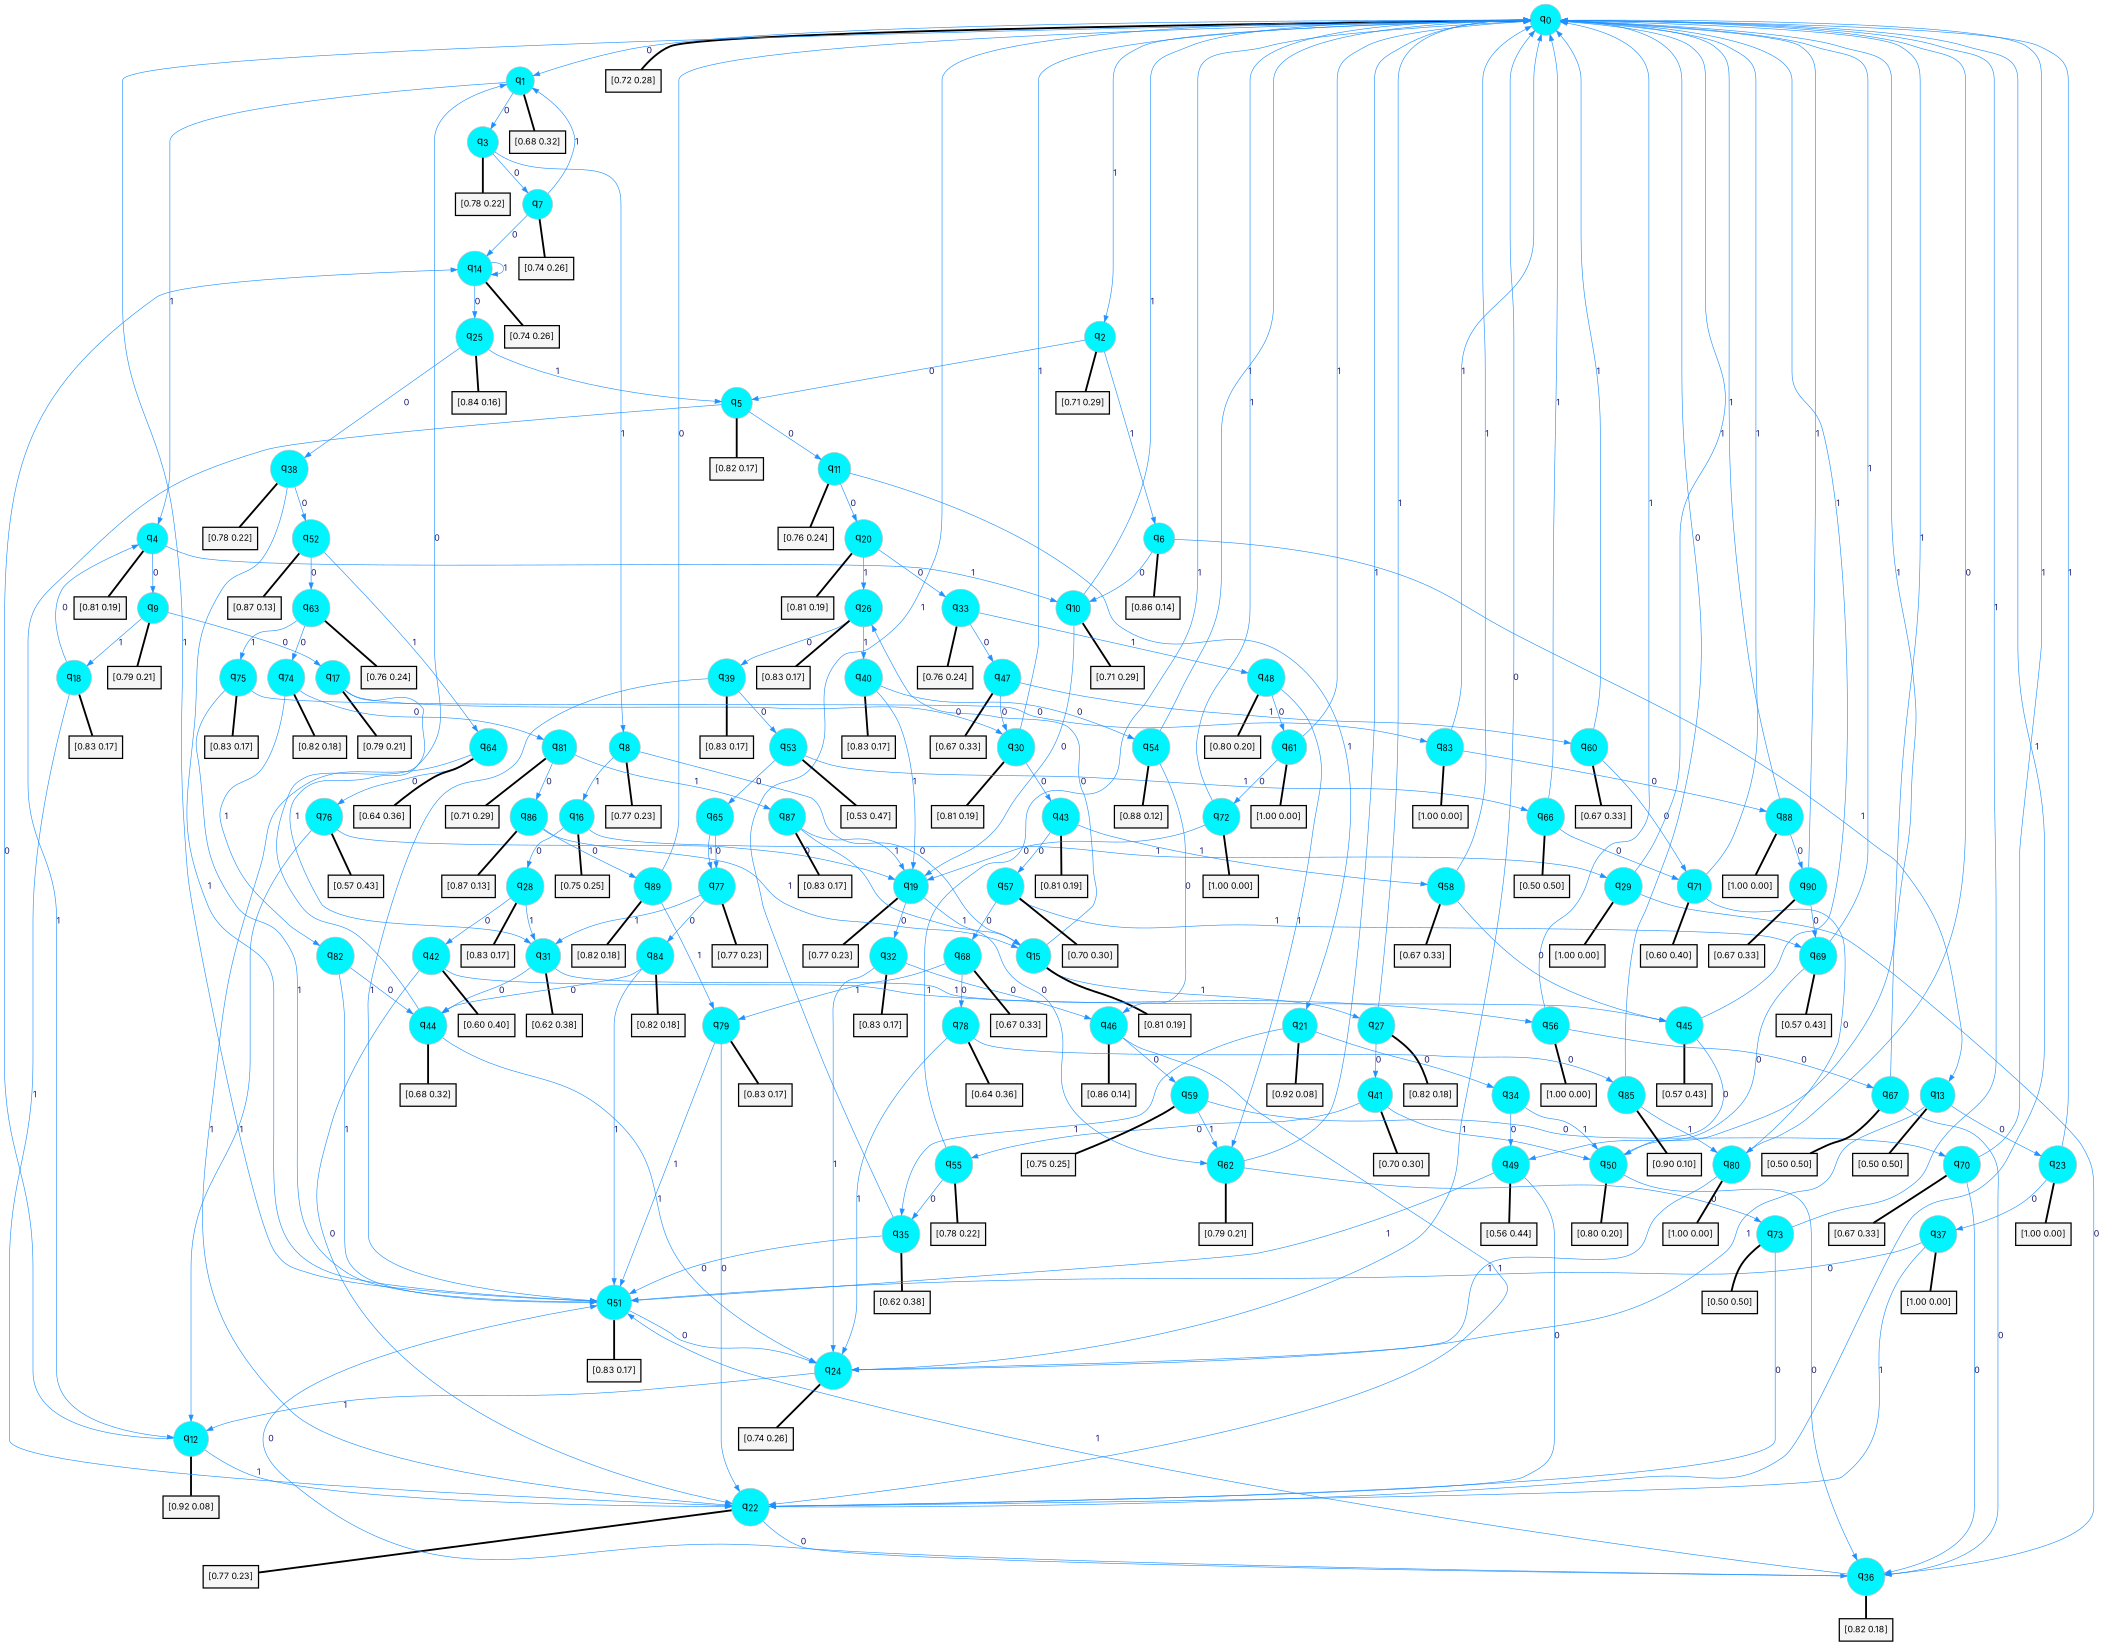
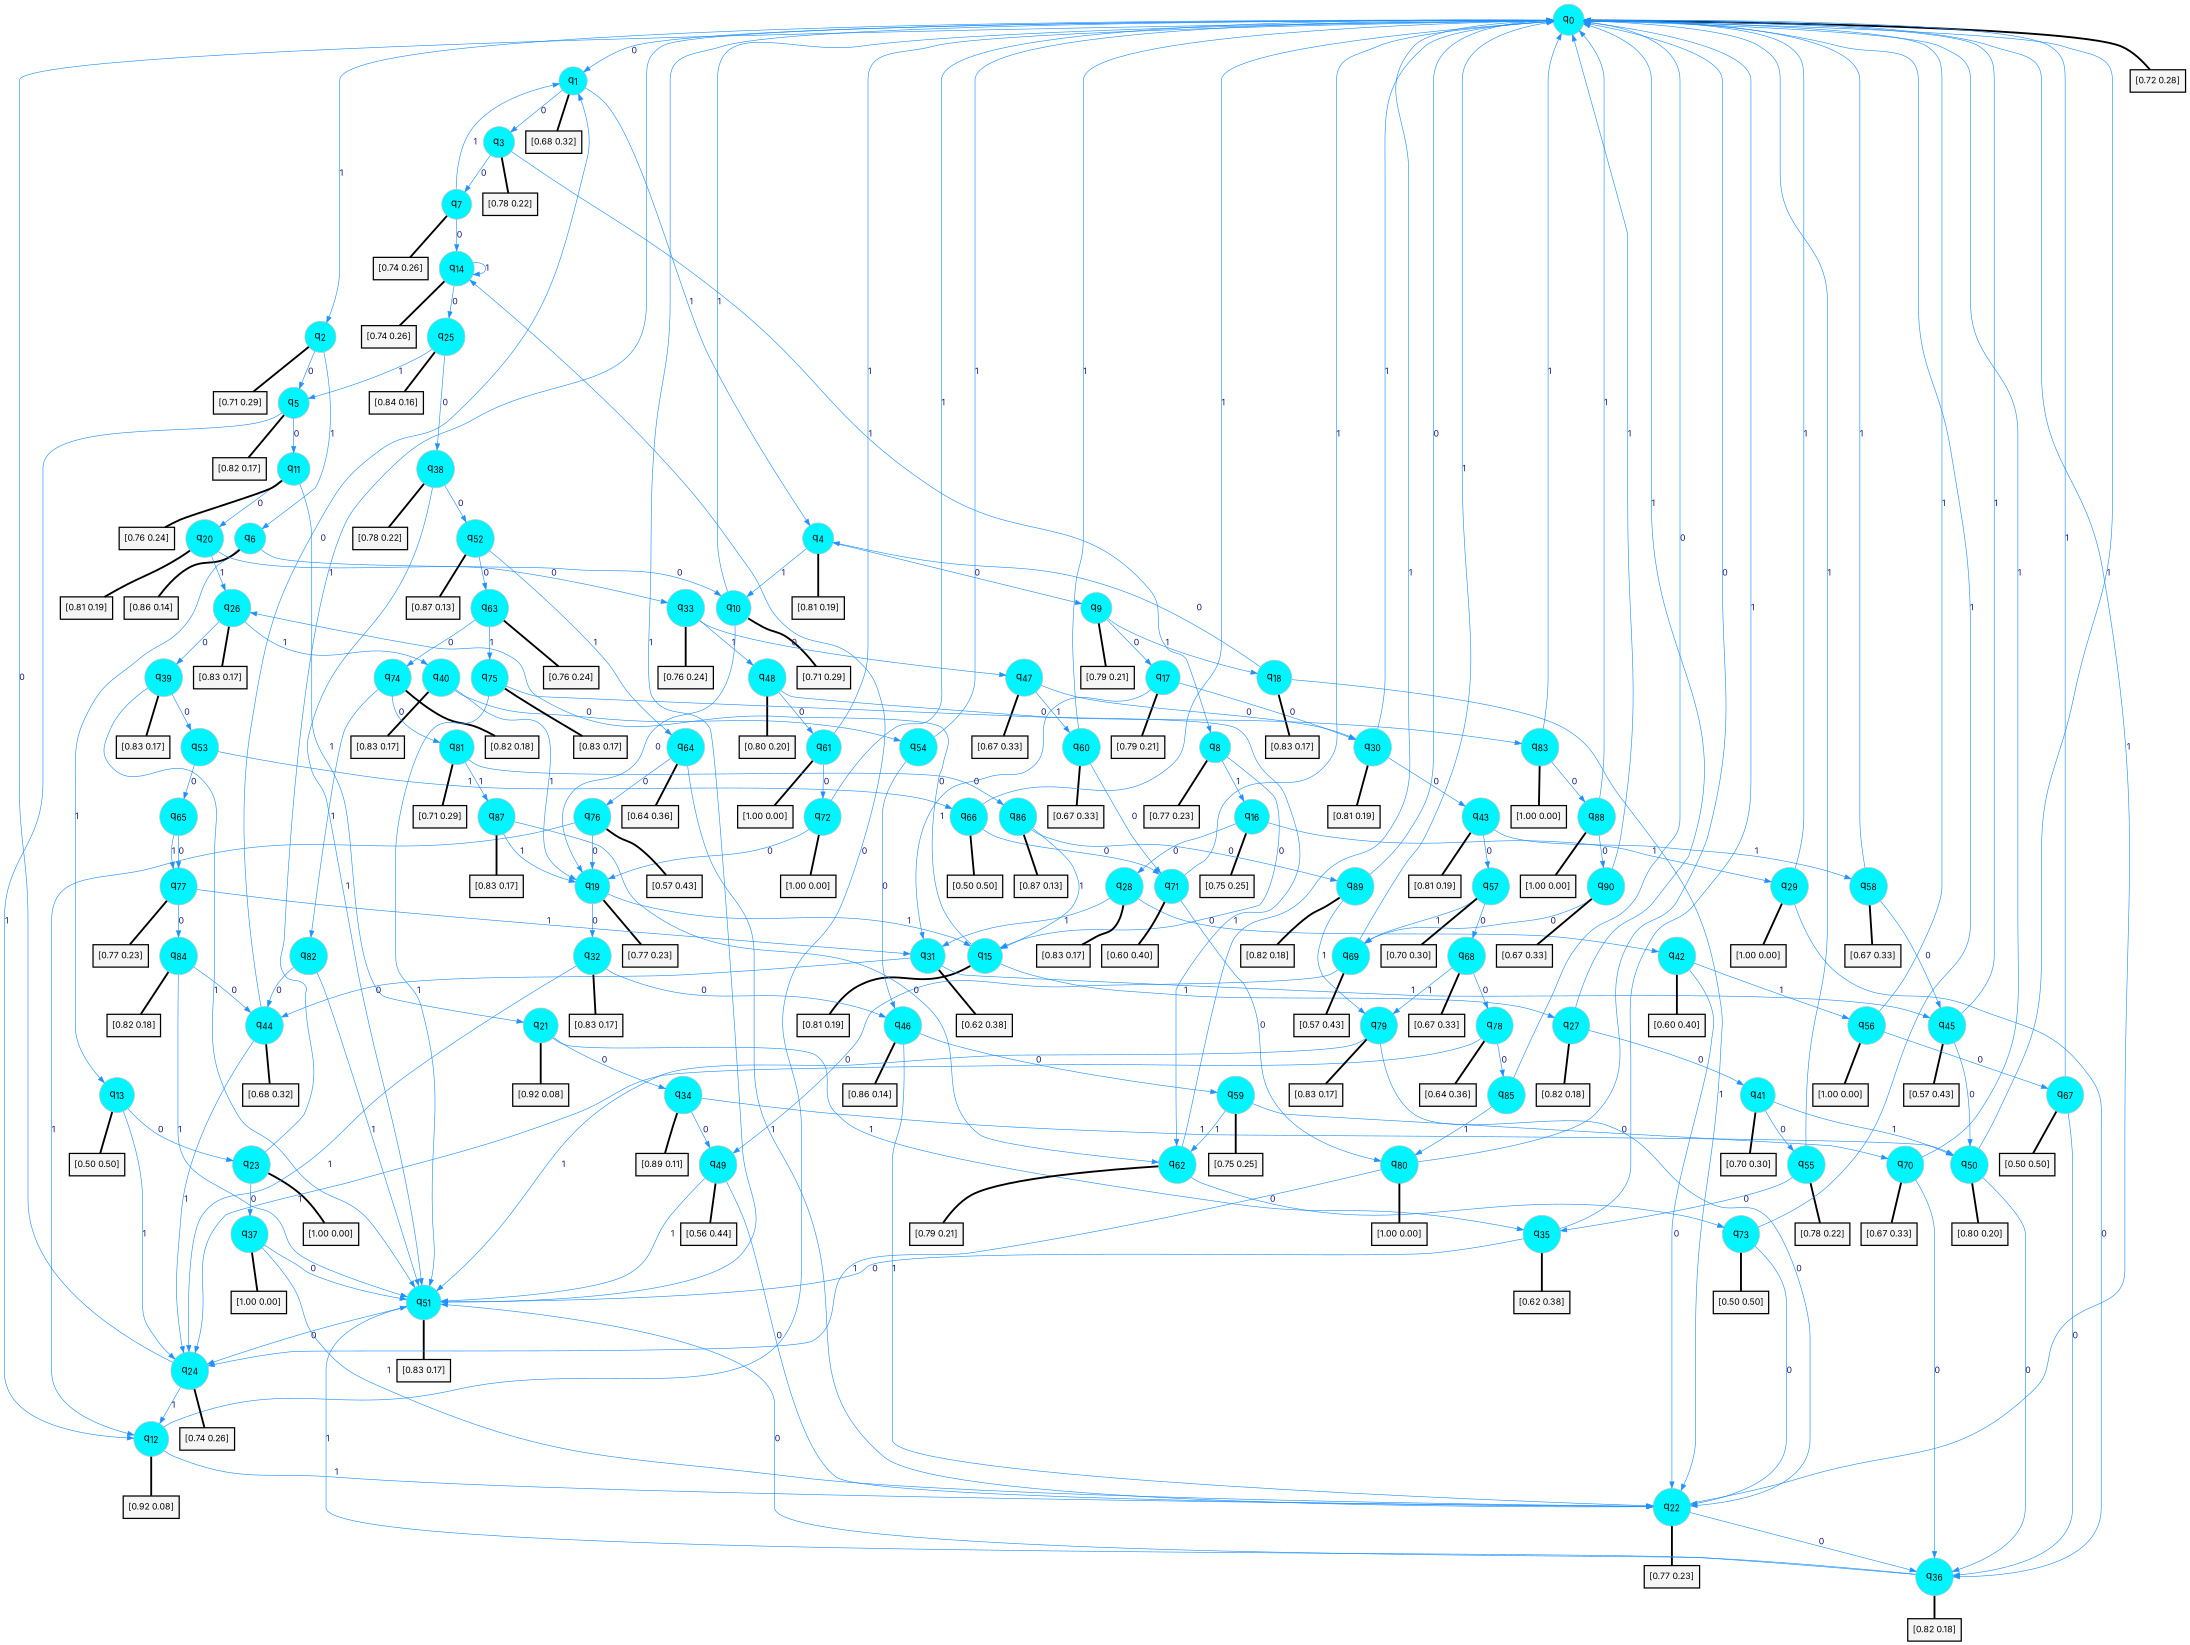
node "[0.53 0.47]": removed
node "[0.88 0.12]": removed
node "[0.89 0.11]": added
node "[0.90 0.10]": removed
